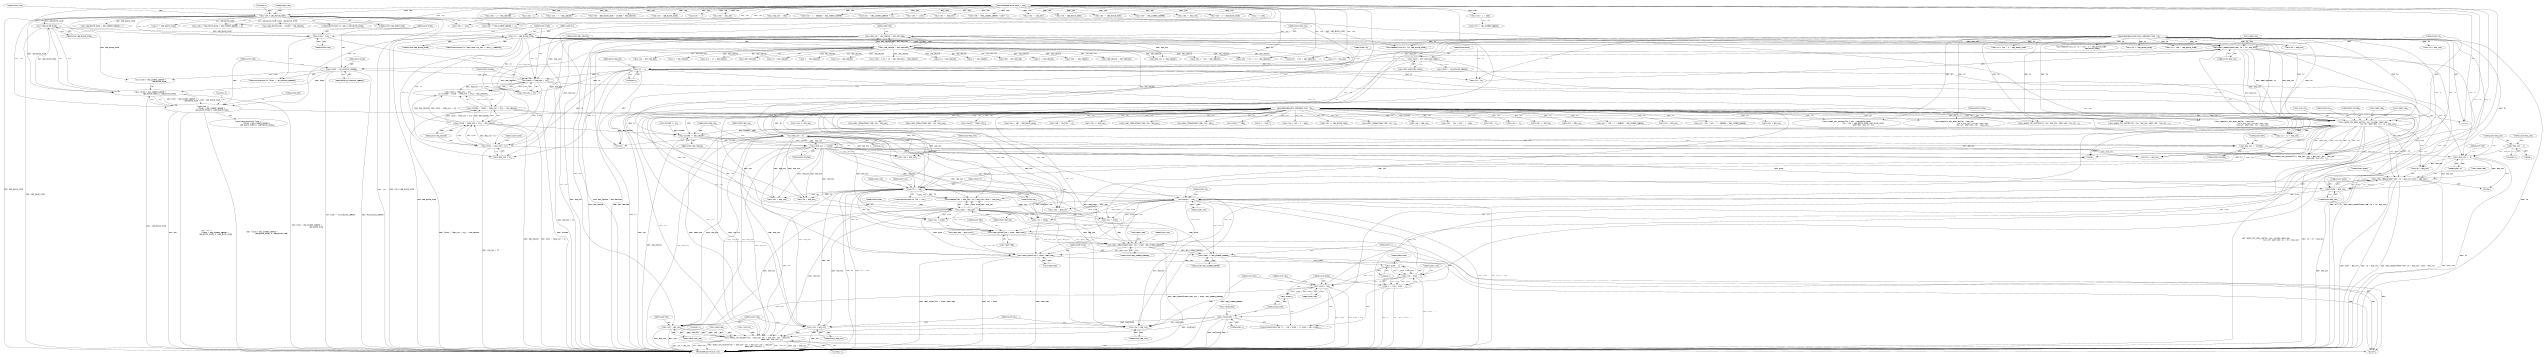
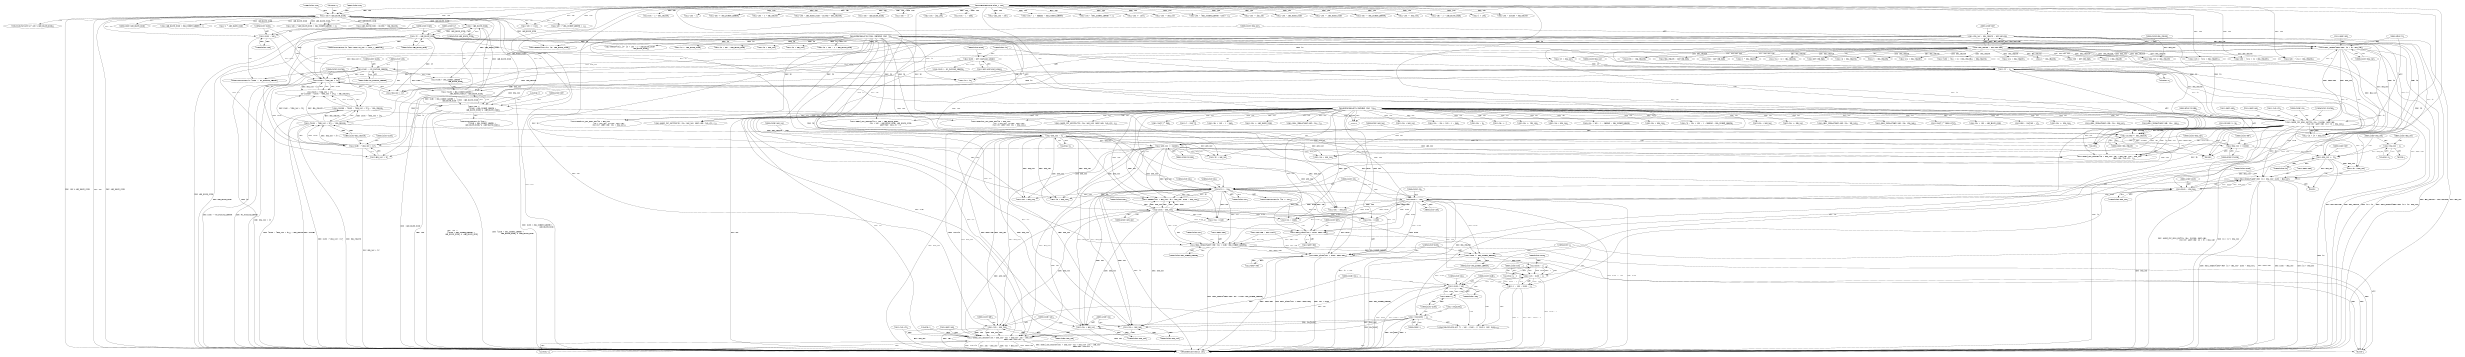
node "(Call,len - blocks * SHA_CBLOCK)": added
edge "(Call,len - 1 - pad)" -> "(Call,len += SHA_DIGEST_LENGTH)": now "(MethodParameterIn,size_t len)" -> "(Call,len += SHA_DIGEST_LENGTH)"
edge "(Call,aes_off = 0)" -> "(Call,memcpy(out + aes_off, in + aes_off, plen - aes_off))": added, label "DDG: aes_off"
